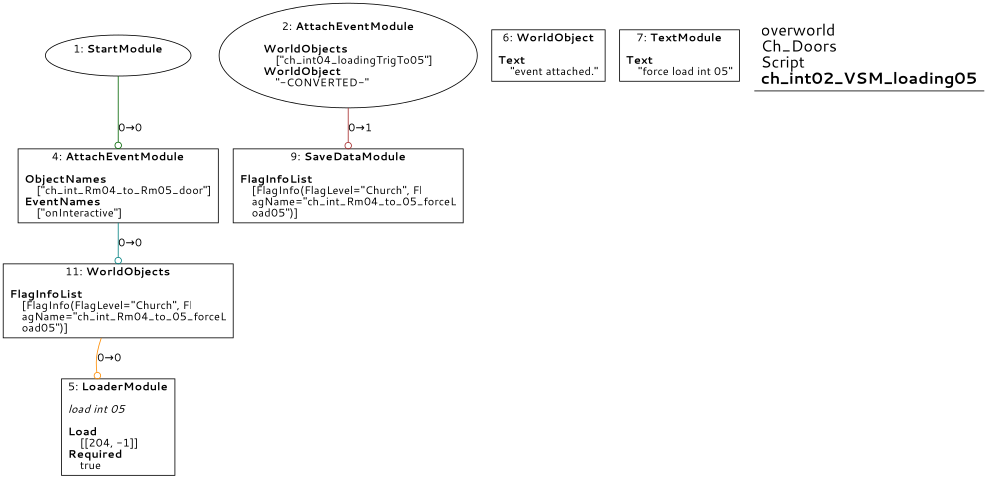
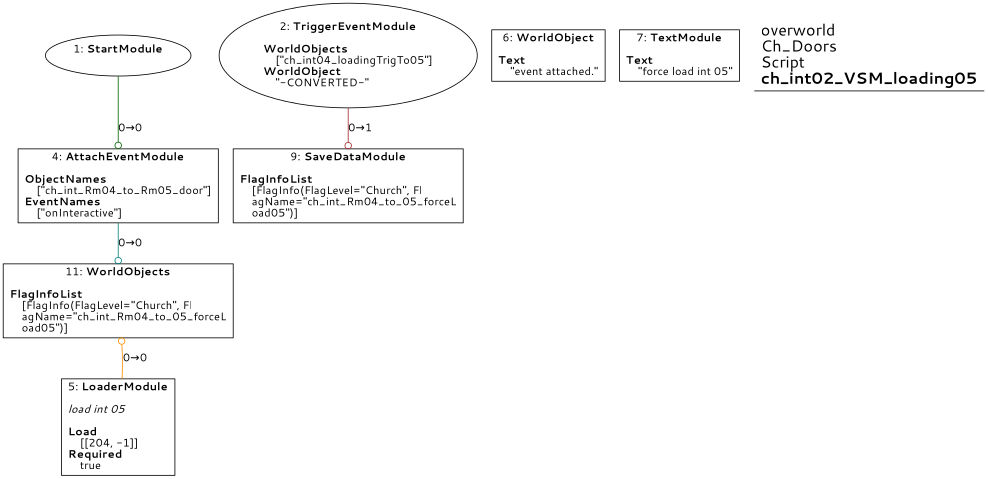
node "2:": text "AttachEventModule" -> "TriggerEventModule"
edge "11:" -> "5:": reversed
